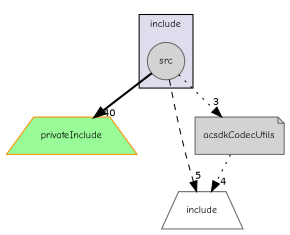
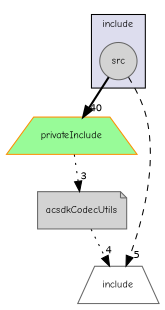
edge "src" -> "acsdkCodecUtils": now "privateInclude" -> "acsdkCodecUtils"
